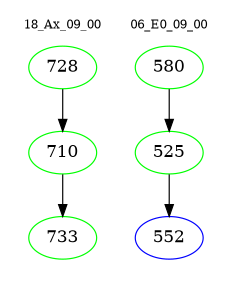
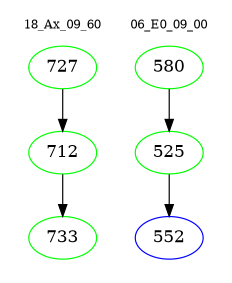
cluster "18_Ax_09_00": label "18_Ax_09_00" -> "18_Ax_09_60"
node "728": label "728" -> "727"
node "710": label "710" -> "712"
